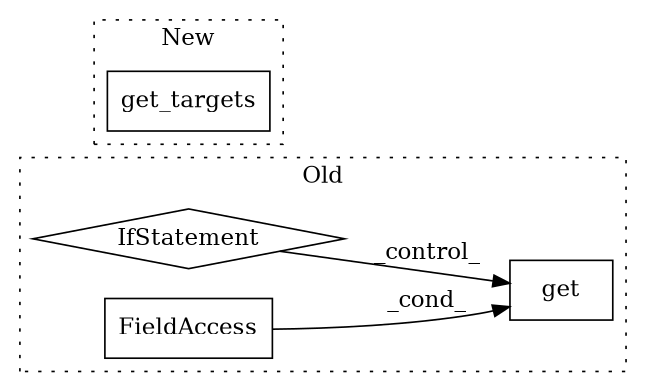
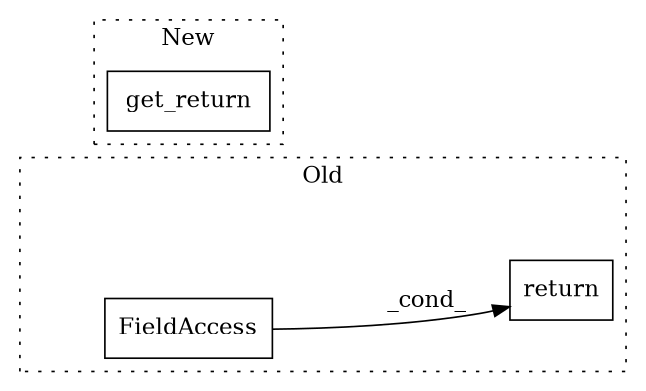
node "get_targets": label "get_targets" -> "get_return"
node "IfStatement": removed
node "get": label "get" -> "return"
